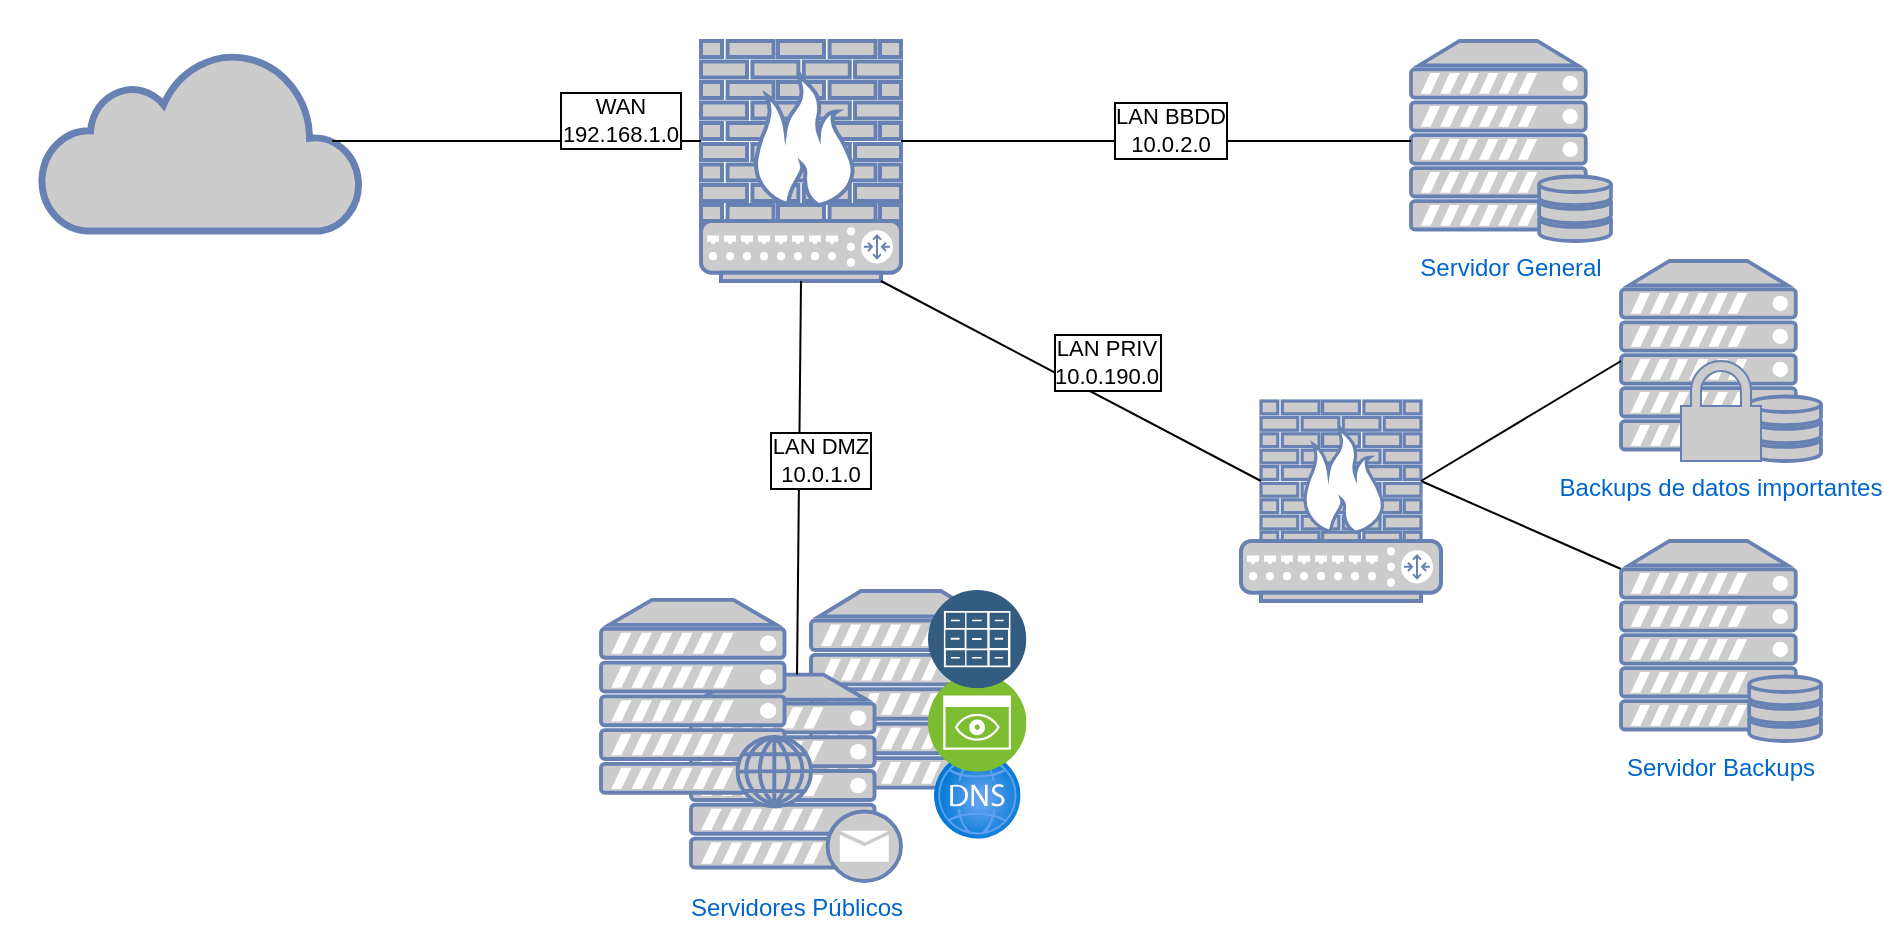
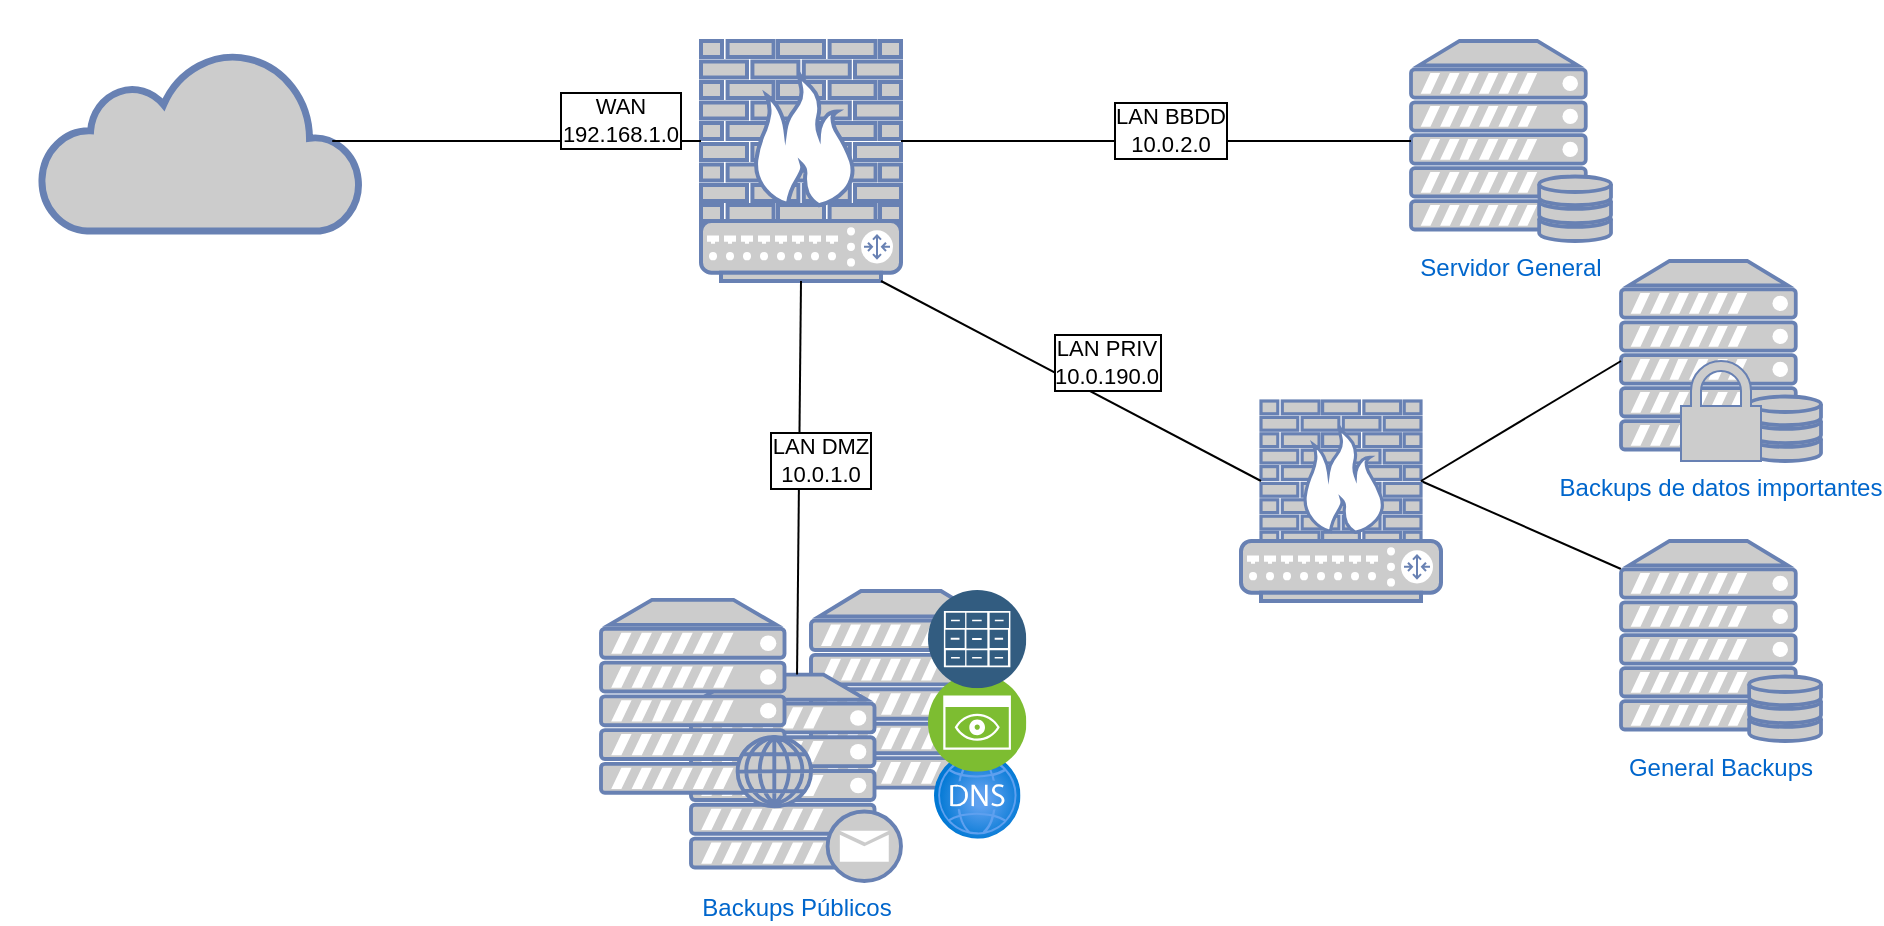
node "Servidor Backups": label "Servidor Backups" -> "General Backups"
node "Servidores Públicos": label "Servidores Públicos" -> "Backups Públicos"
